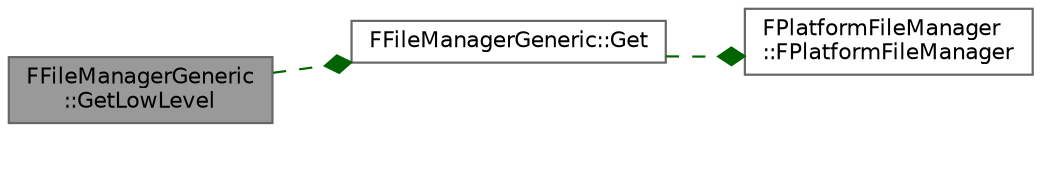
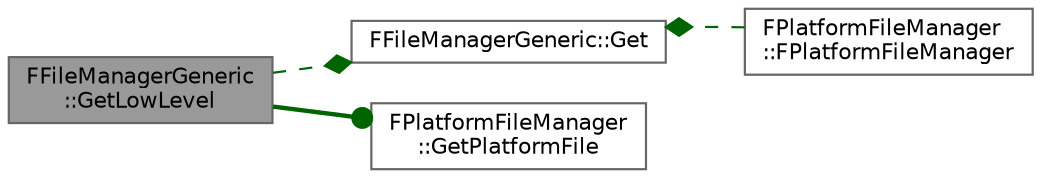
edge "FFileManagerGeneric::Get" -> "FPlatformFileManager ::FPlatformFileManager": reversed
node "FPlatformFileManager ::GetPlatformFile": added
